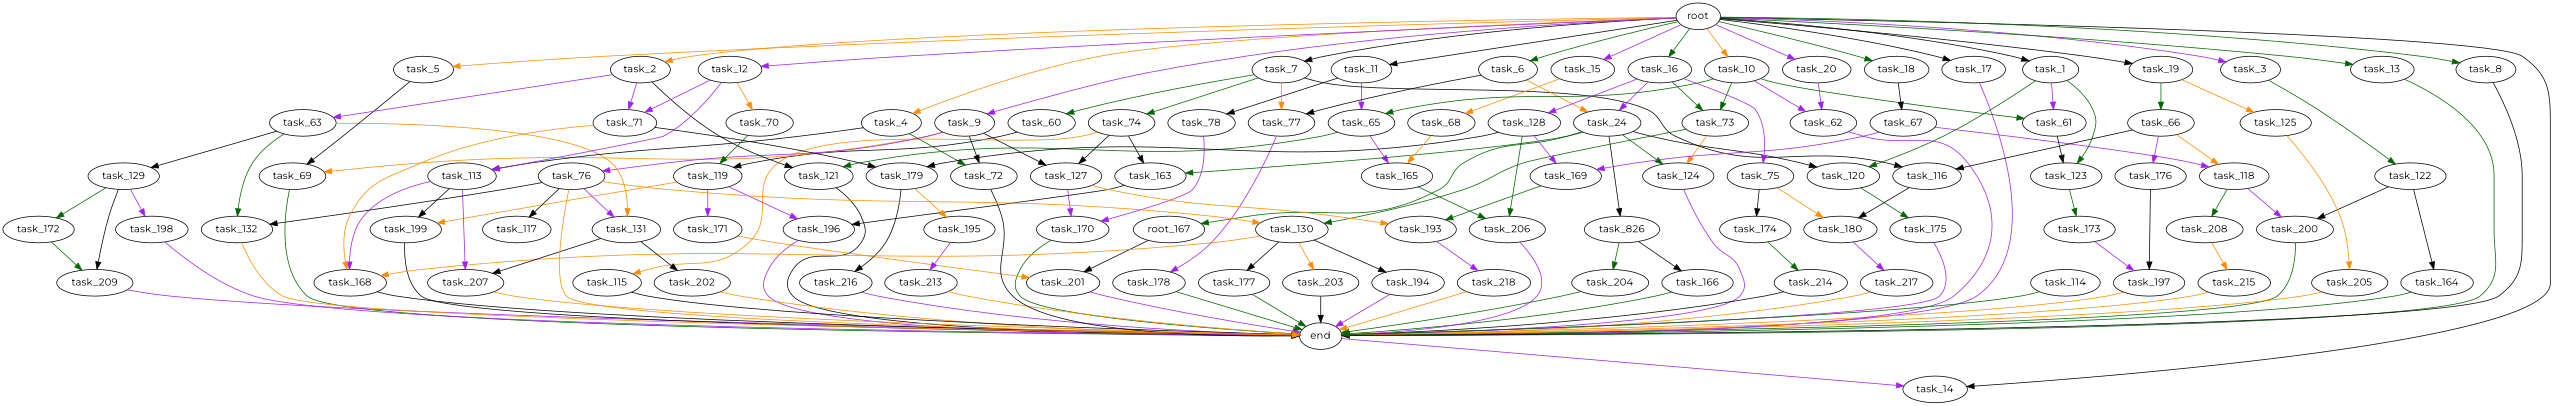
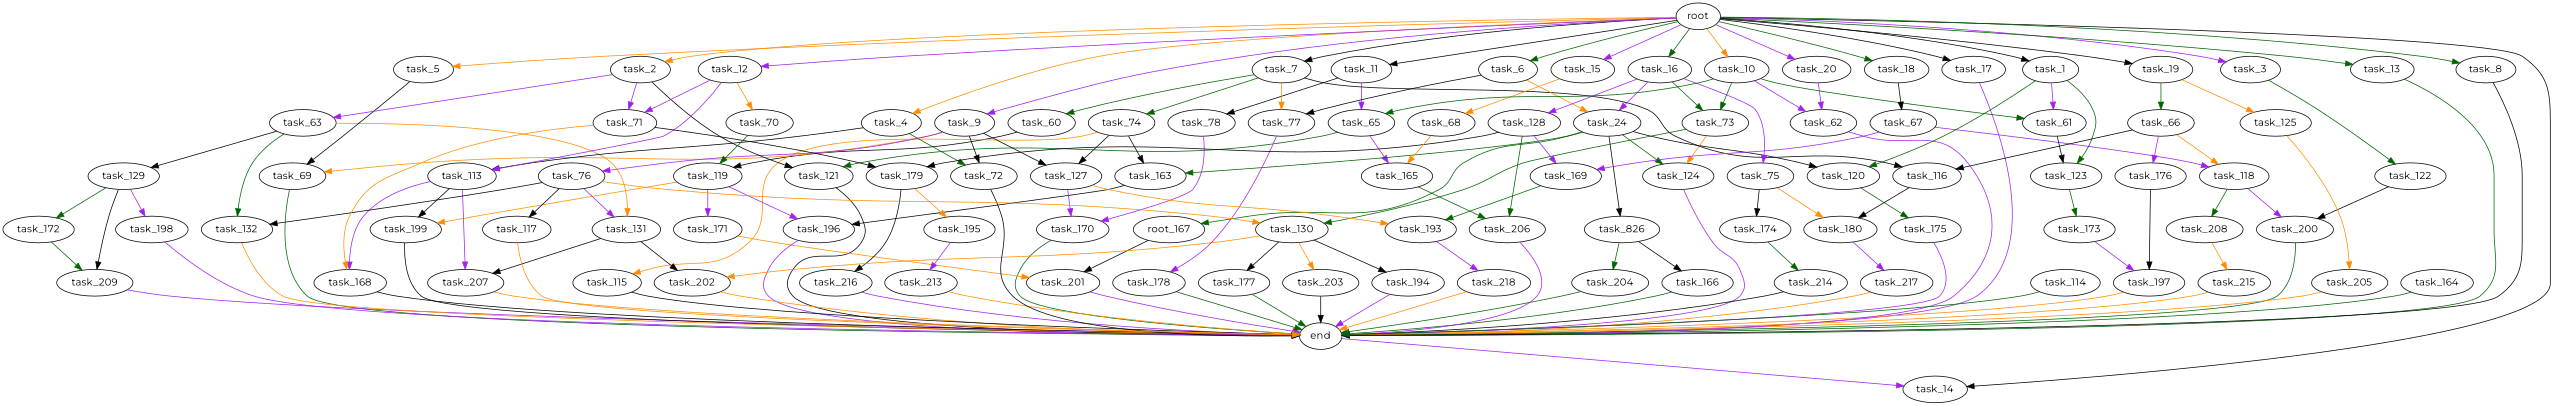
edge "task_122" -> "task_164": removed
edge "task_130" -> "task_168": now "task_130" -> "task_202"
edge "task_76" -> "end": now "task_117" -> "end"
